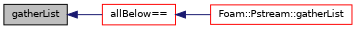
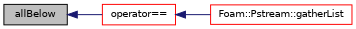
node "gatherList": label "gatherList" -> "allBelow"
node "allBelow==": label "allBelow==" -> "operator=="
